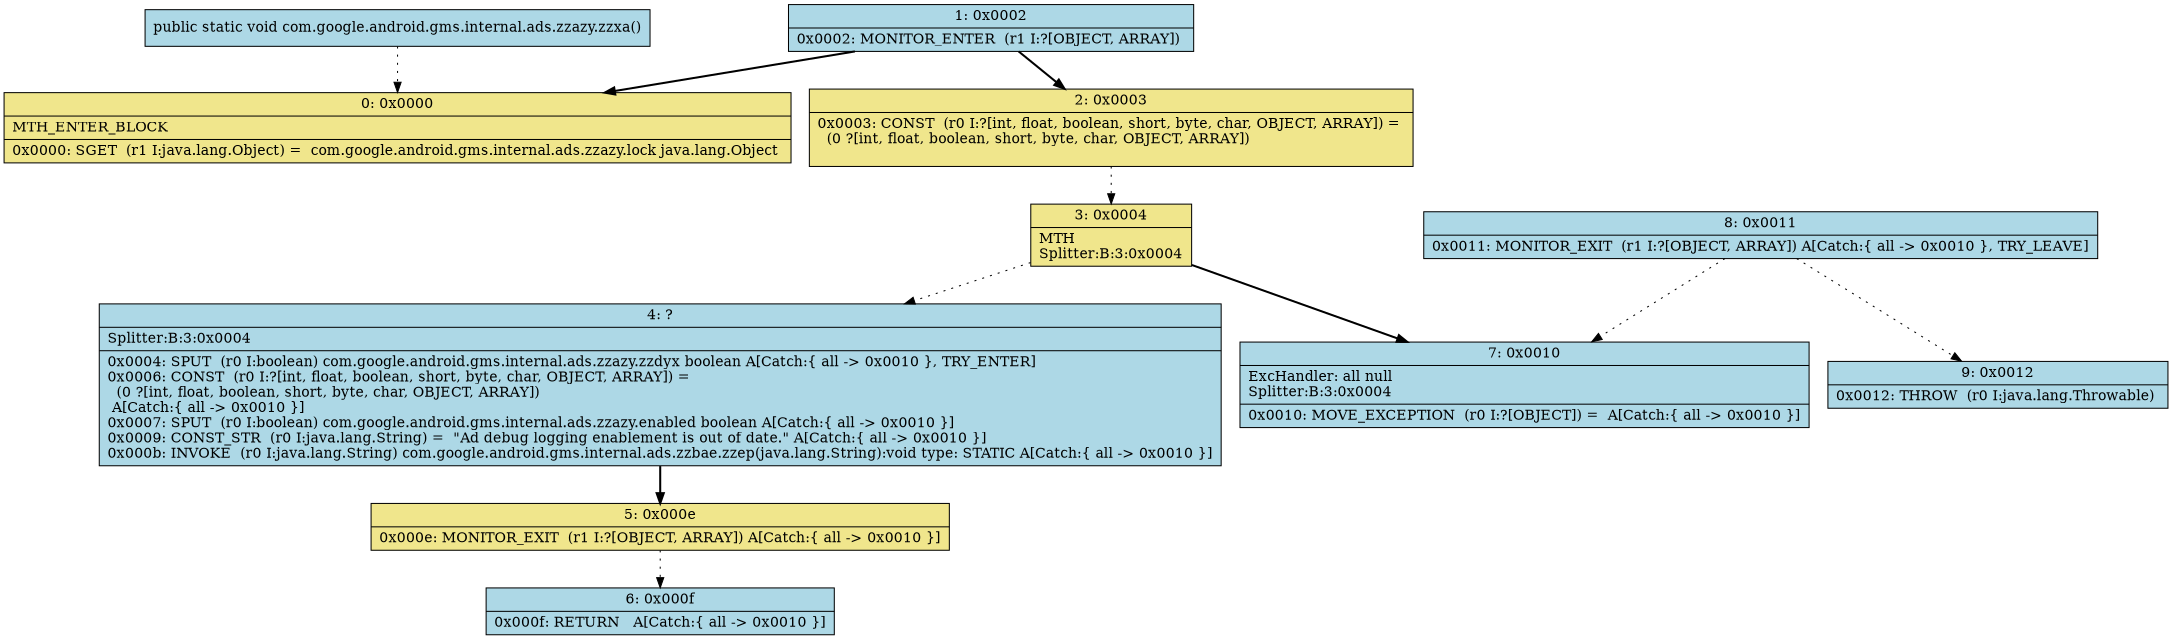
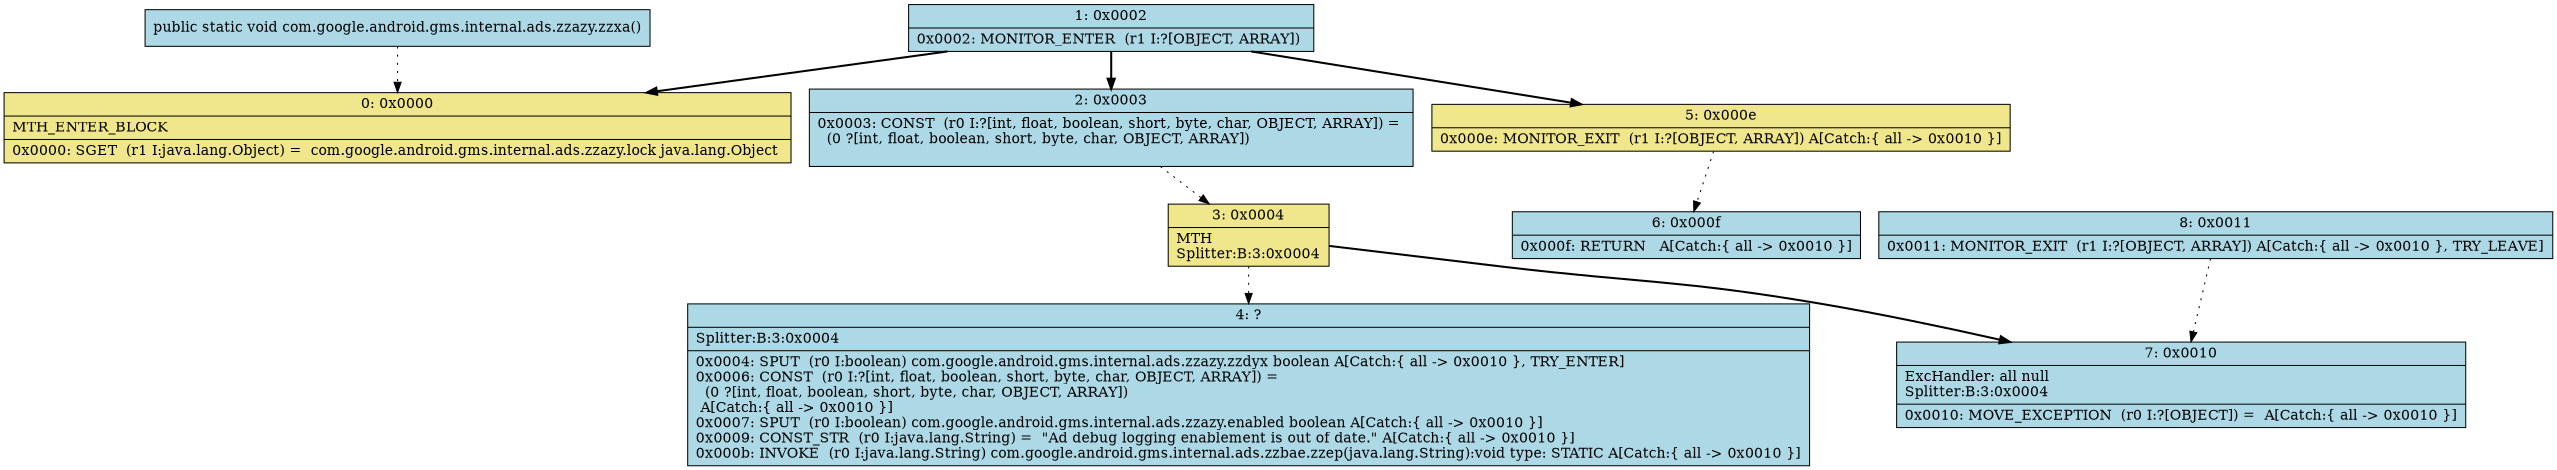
node "2: 0x0003": fillcolor khaki -> lightblue
node "9: 0x0012": removed
edge "4: ?" -> "5: 0x000e": now "1: 0x0002" -> "5: 0x000e"
